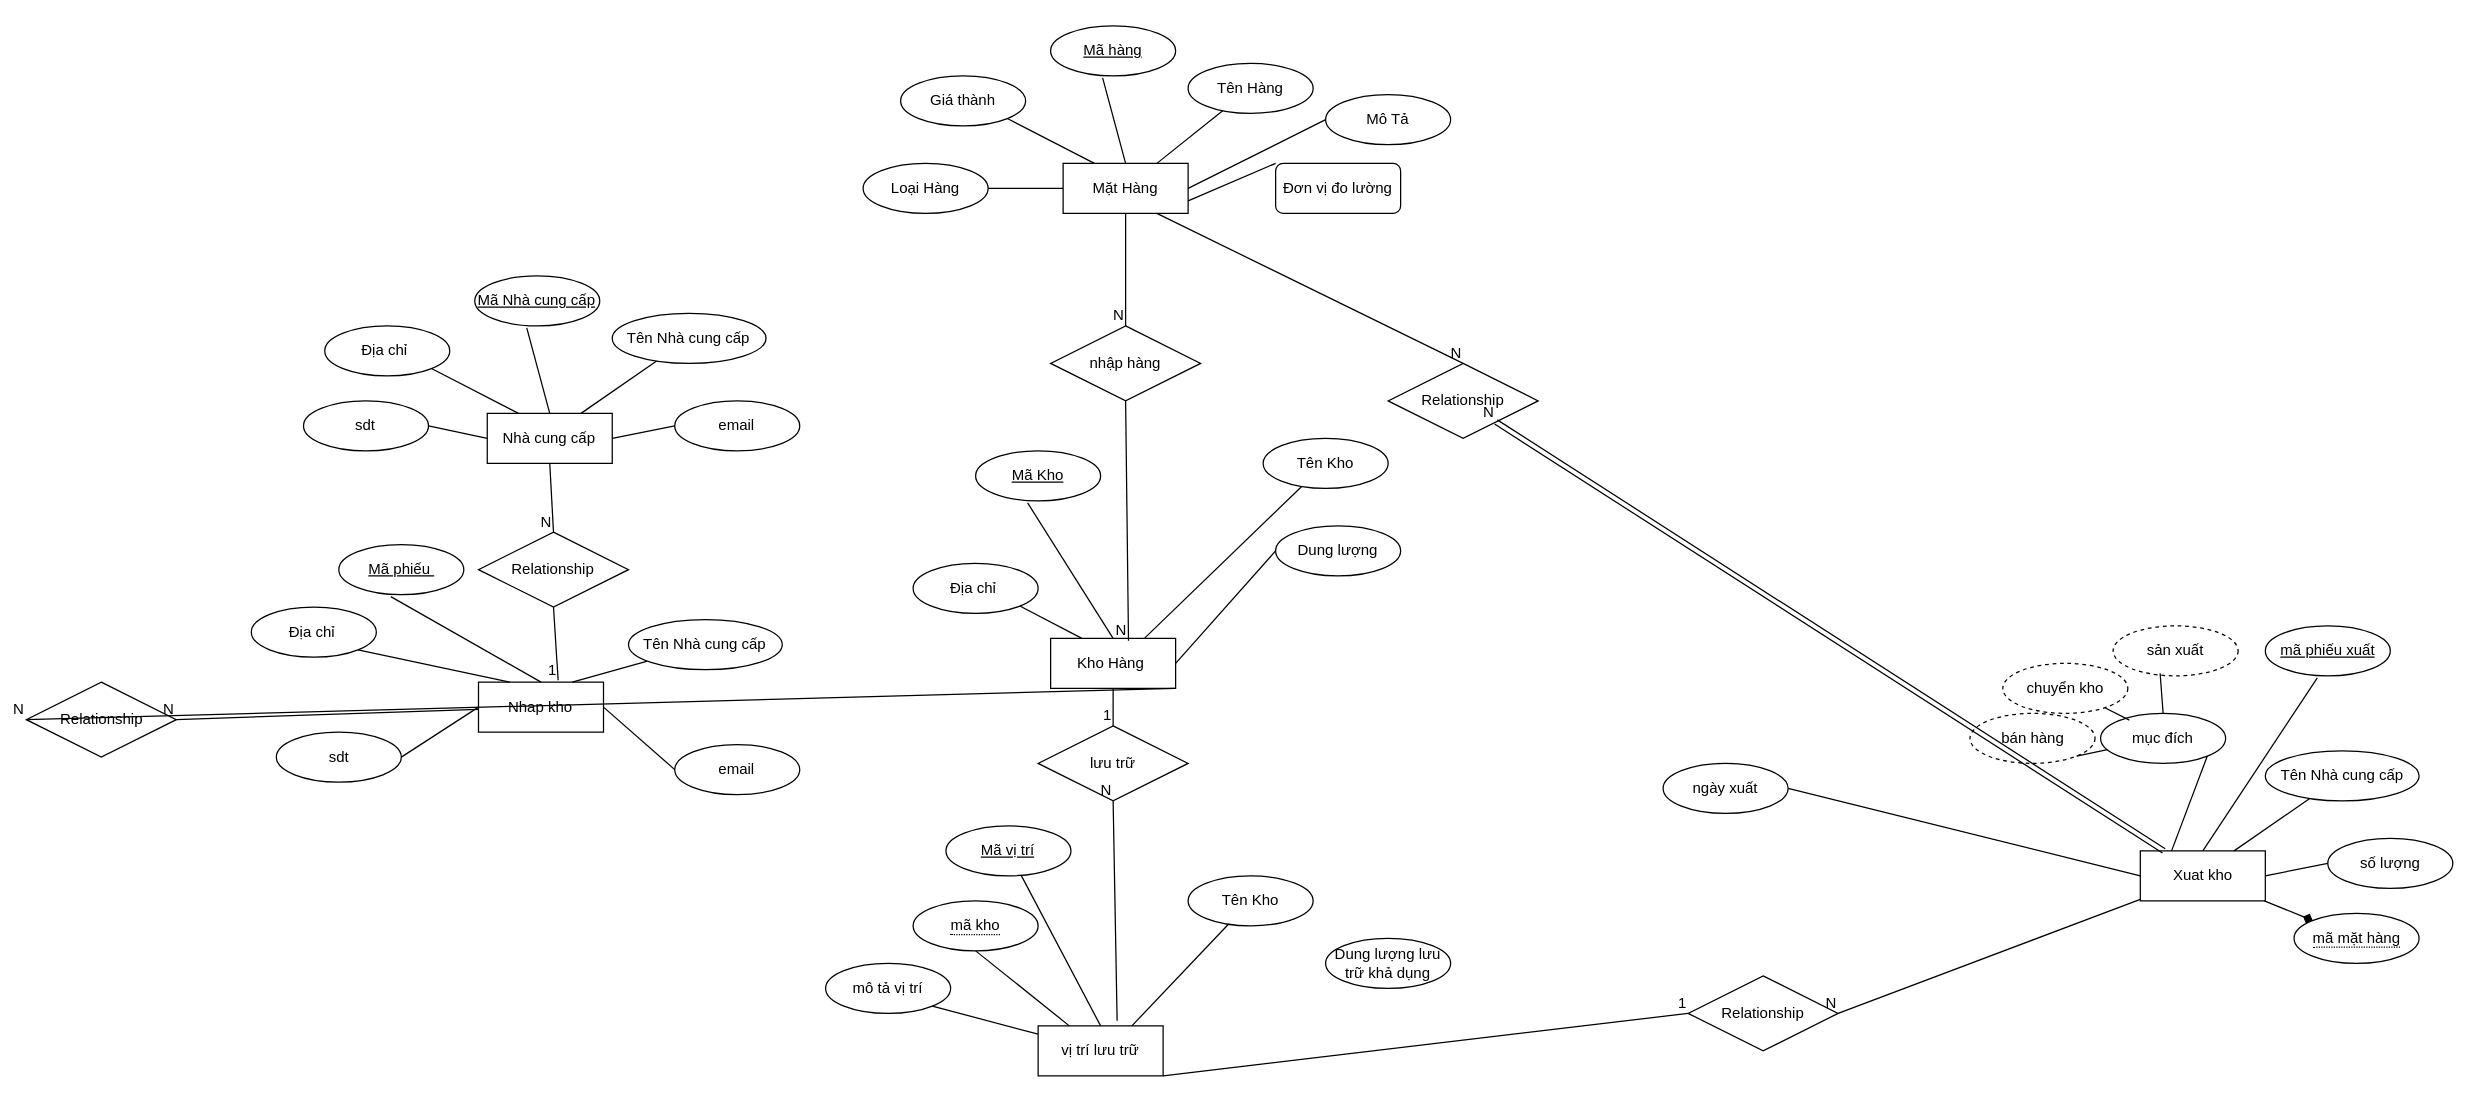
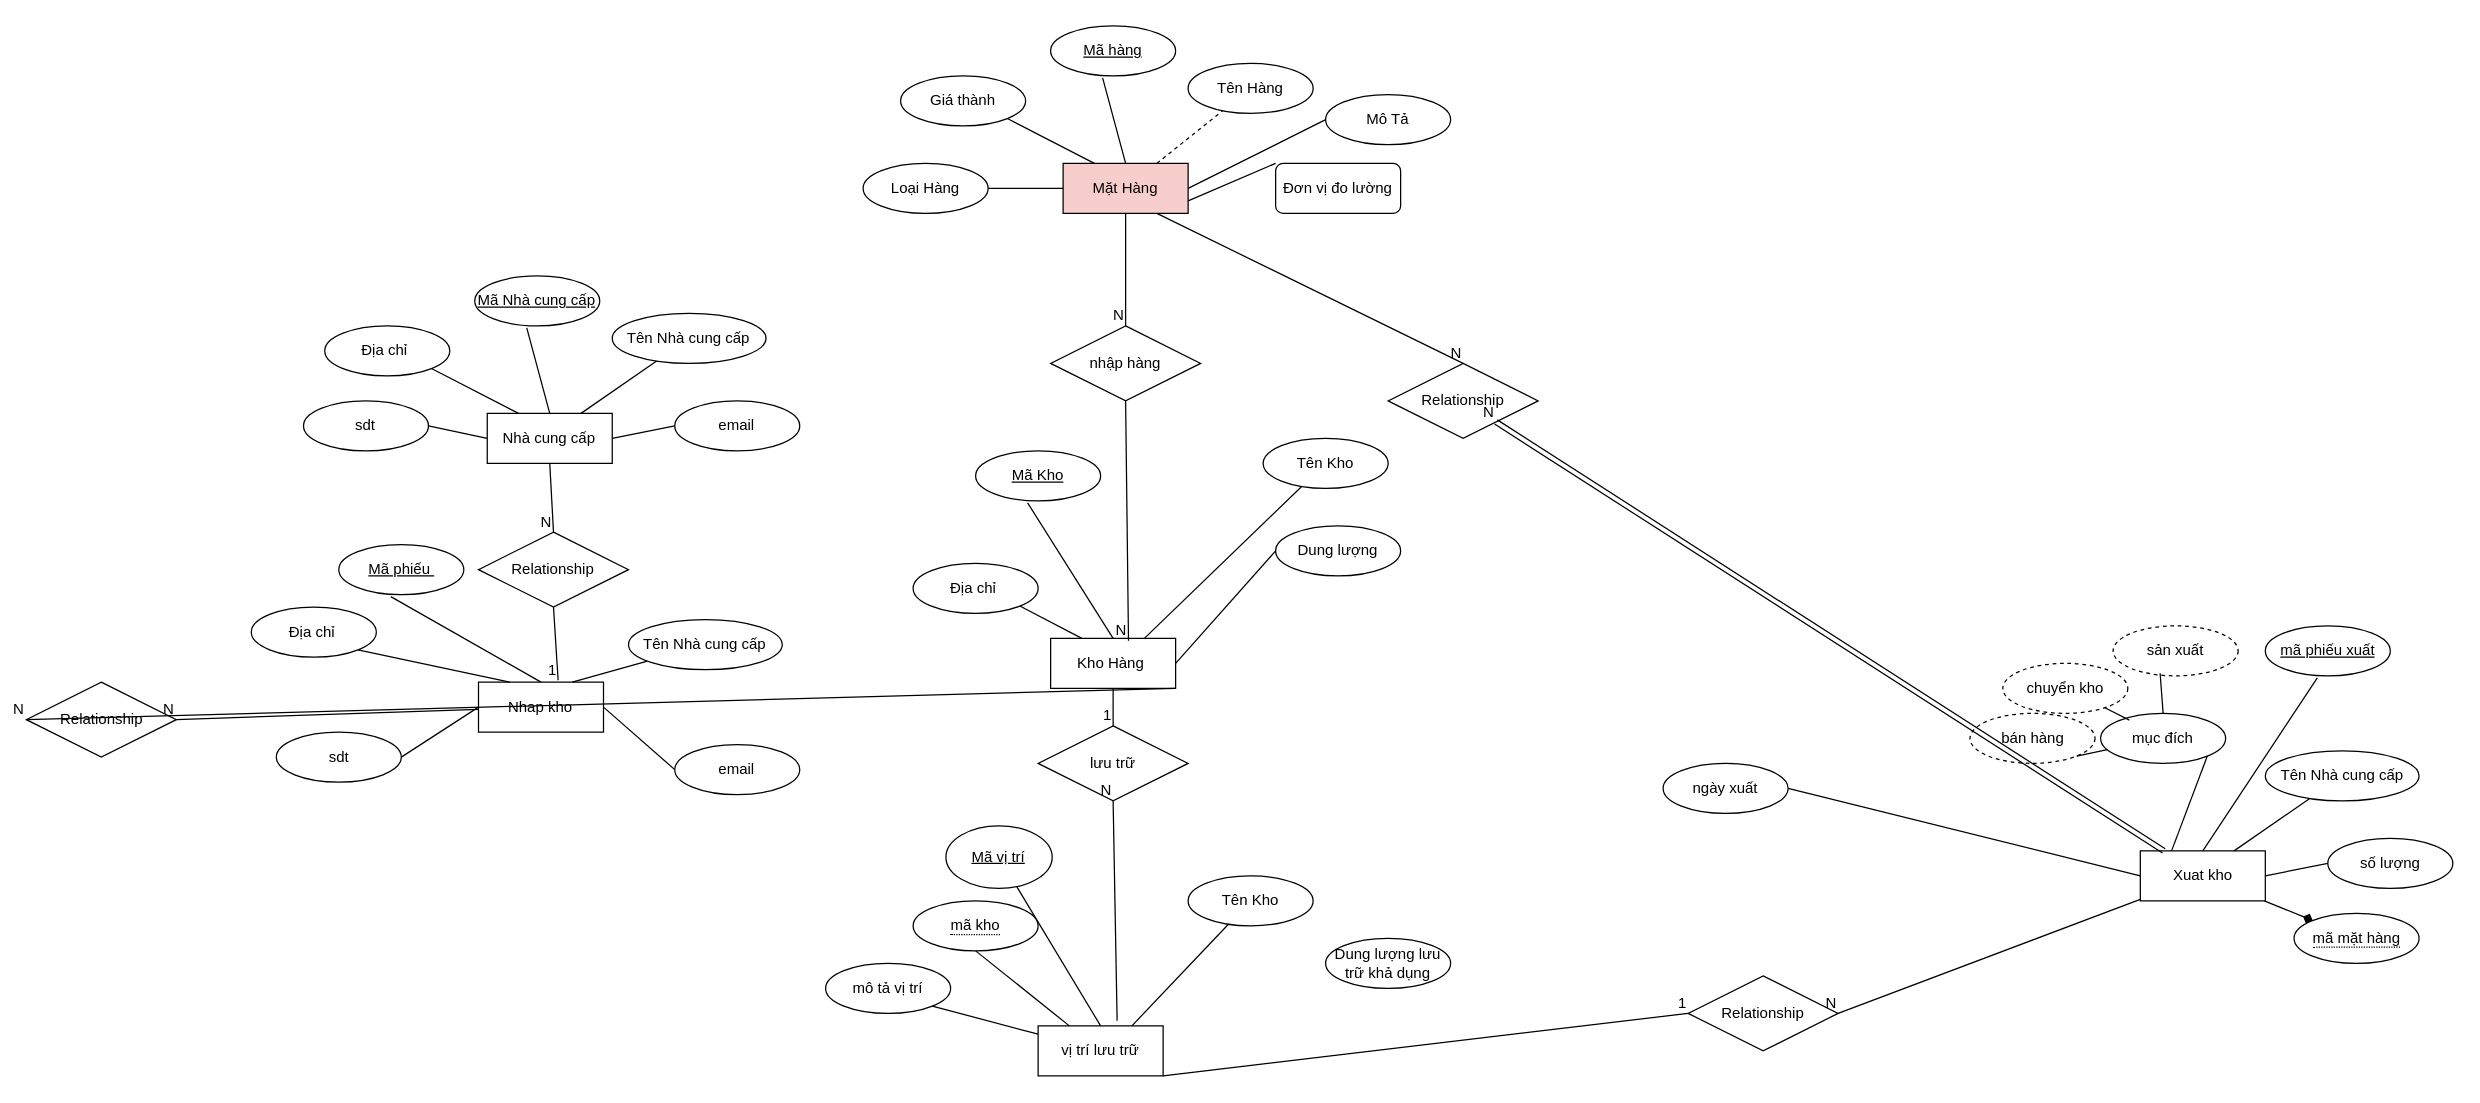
edge "Tên Hàng" -- "Mặt Hàng": style solid -> dashed
node "Mặt Hàng": fillcolor #ffffff -> #f8cecc
node "Mã vị trí": size 125x50 -> 106x63
